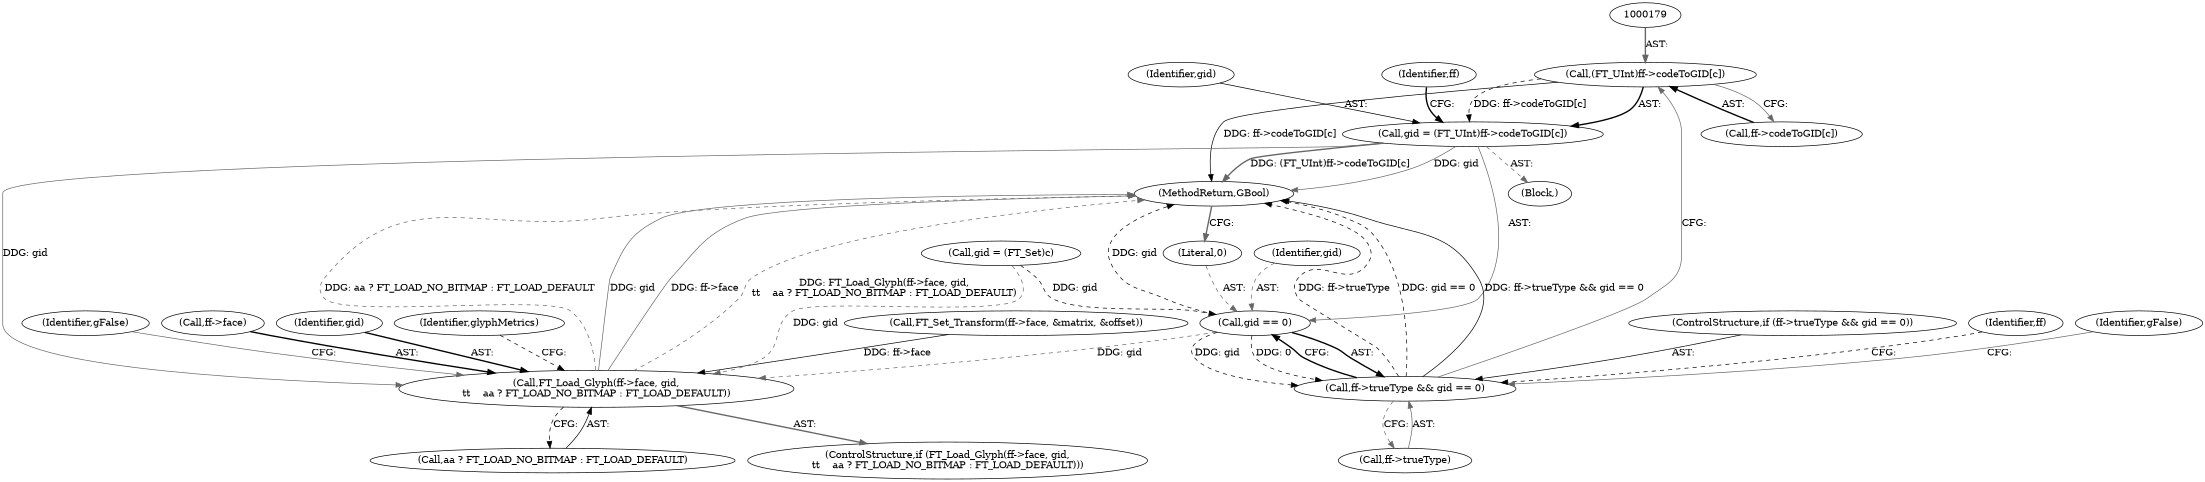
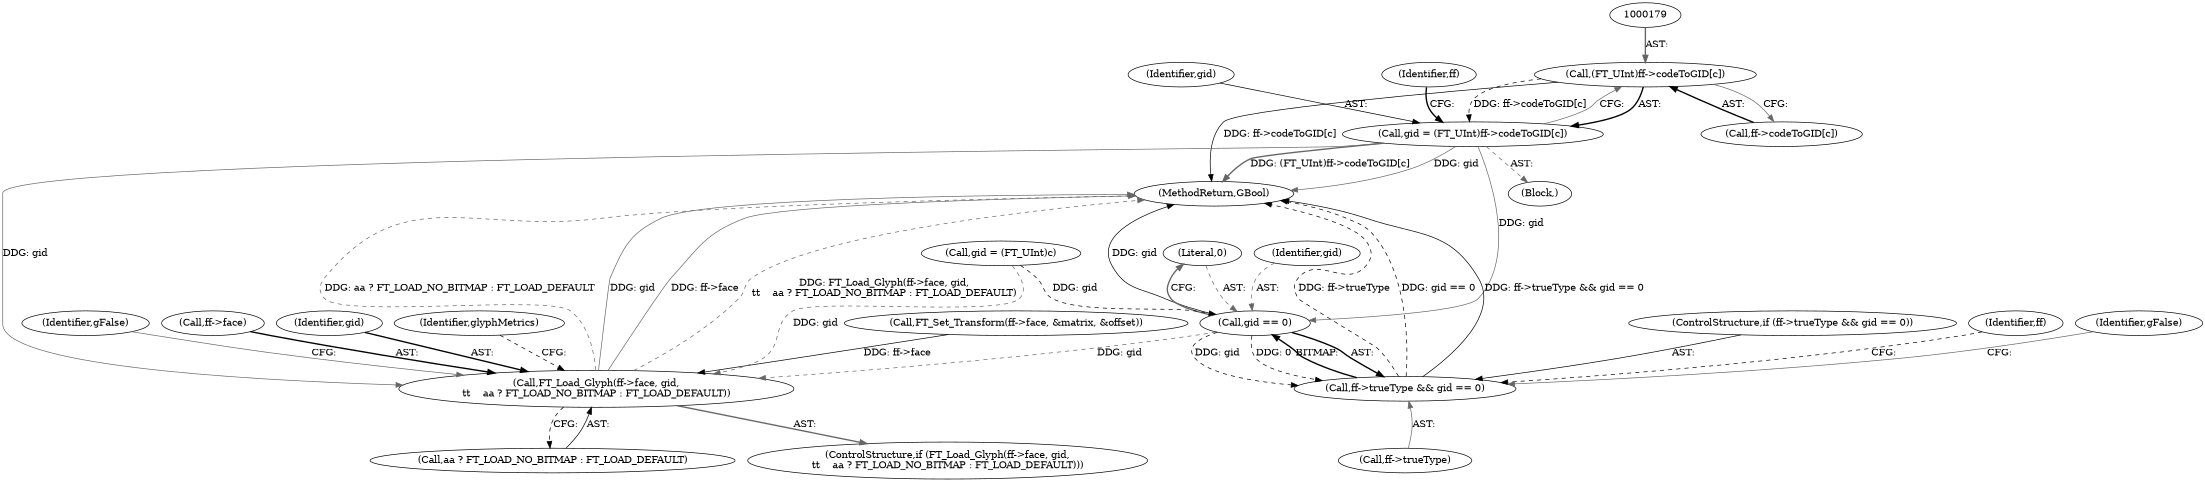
edge "(MethodReturn,GBool)" -> "(Literal,0)": now "(Call,gid == 0)" -> "(Literal,0)"
edge "(Call,gid = (FT_UInt)ff->codeToGID[c])" -> "(Call,gid == 0)": label "AST: " -> "DDG: gid"
node "(Call,gid = (FT_Set)c)": label "(Call,gid = (FT_Set)c)" -> "(Call,gid = (FT_UInt)c)"
edge "(Call,gid == 0)" -> "(MethodReturn,GBool)": style dashed -> solid
edge "(Call,ff->trueType && gid == 0)" -> "(Call,(FT_UInt)ff->codeToGID[c])": now "(Call,gid = (FT_UInt)ff->codeToGID[c])" -> "(Call,(FT_UInt)ff->codeToGID[c])"
edge "(Call,ff->trueType && gid == 0)" -> "(Call,gid == 0)": label "CFG: " -> "BITMAP: "
edge "(Call,ff->trueType && gid == 0)" -> "(Call,ff->trueType)": removed, label "CFG:"
